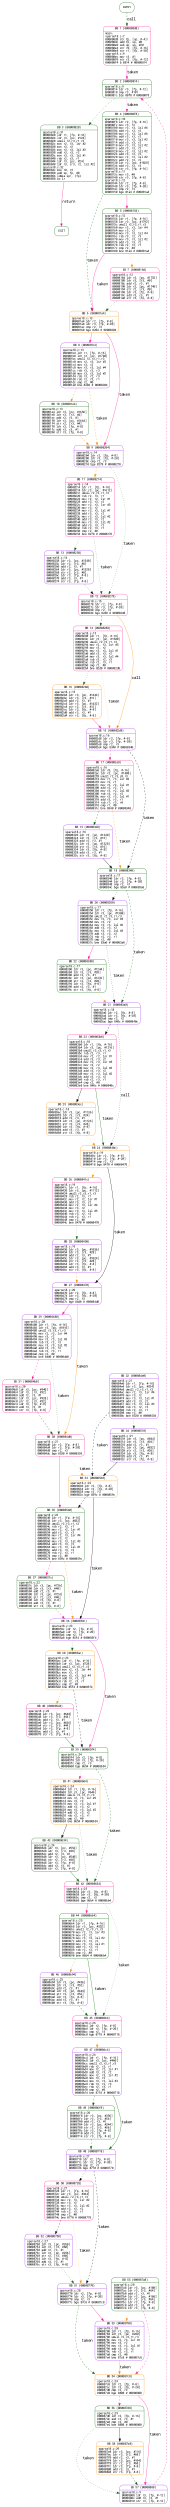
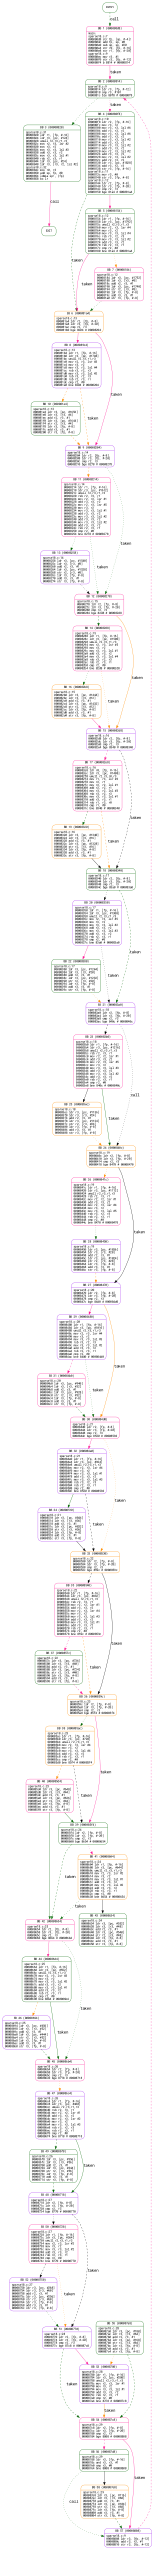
edge "BB 3 (00008820)" -> "EXIT": label "return" -> "call"
edge "BB 12 (00008278)" -> "BB 15 (000082d8)": label "call" -> "taken"
node "BB 19 (00008320)": color purple -> darkorange
edge "BB 32 (000084e0)" -> "BB 34 (00008510)": style dotted -> solid
edge "BB 30 (000084d0)" -> "BB 35 (00008540)": now "BB 30 (000084d0)" -> "BB 32 (000084e0)"
node "BB 35 (00008540)": color darkgreen -> deeppink
node "BB 36 (0000859c)": color purple -> darkorange
edge "BB 43 (00008634)" -> "BB 42 (00008654)": now "BB 40 (000085d4)" -> "BB 42 (00008654)"
edge "BB 55 (000087a8)" -> "BB 54 (000087c8)": color deeppink -> darkgreen
node "BB 54 (000087c8)": color darkorange -> deeppink
edge "BB 56 (000087d8)" -> "BB 57 (00008808)": label "taken" -> "call"
